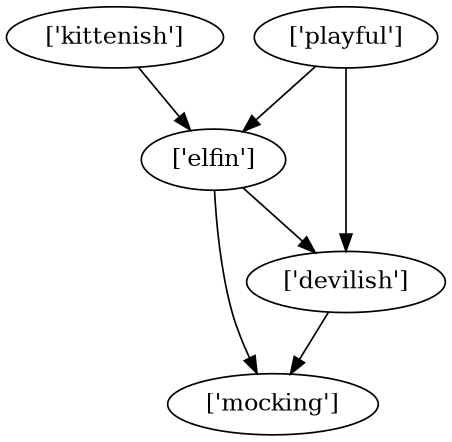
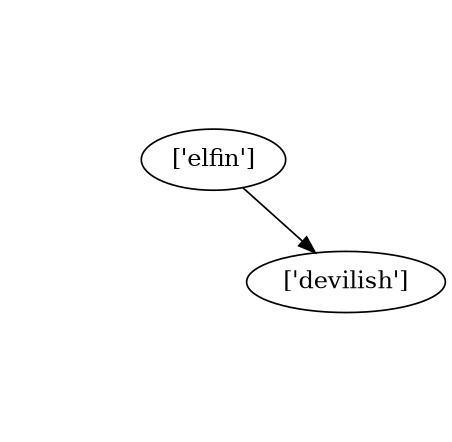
node "['kittenish']": removed
node "['playful']": removed
node "['mocking']": removed
